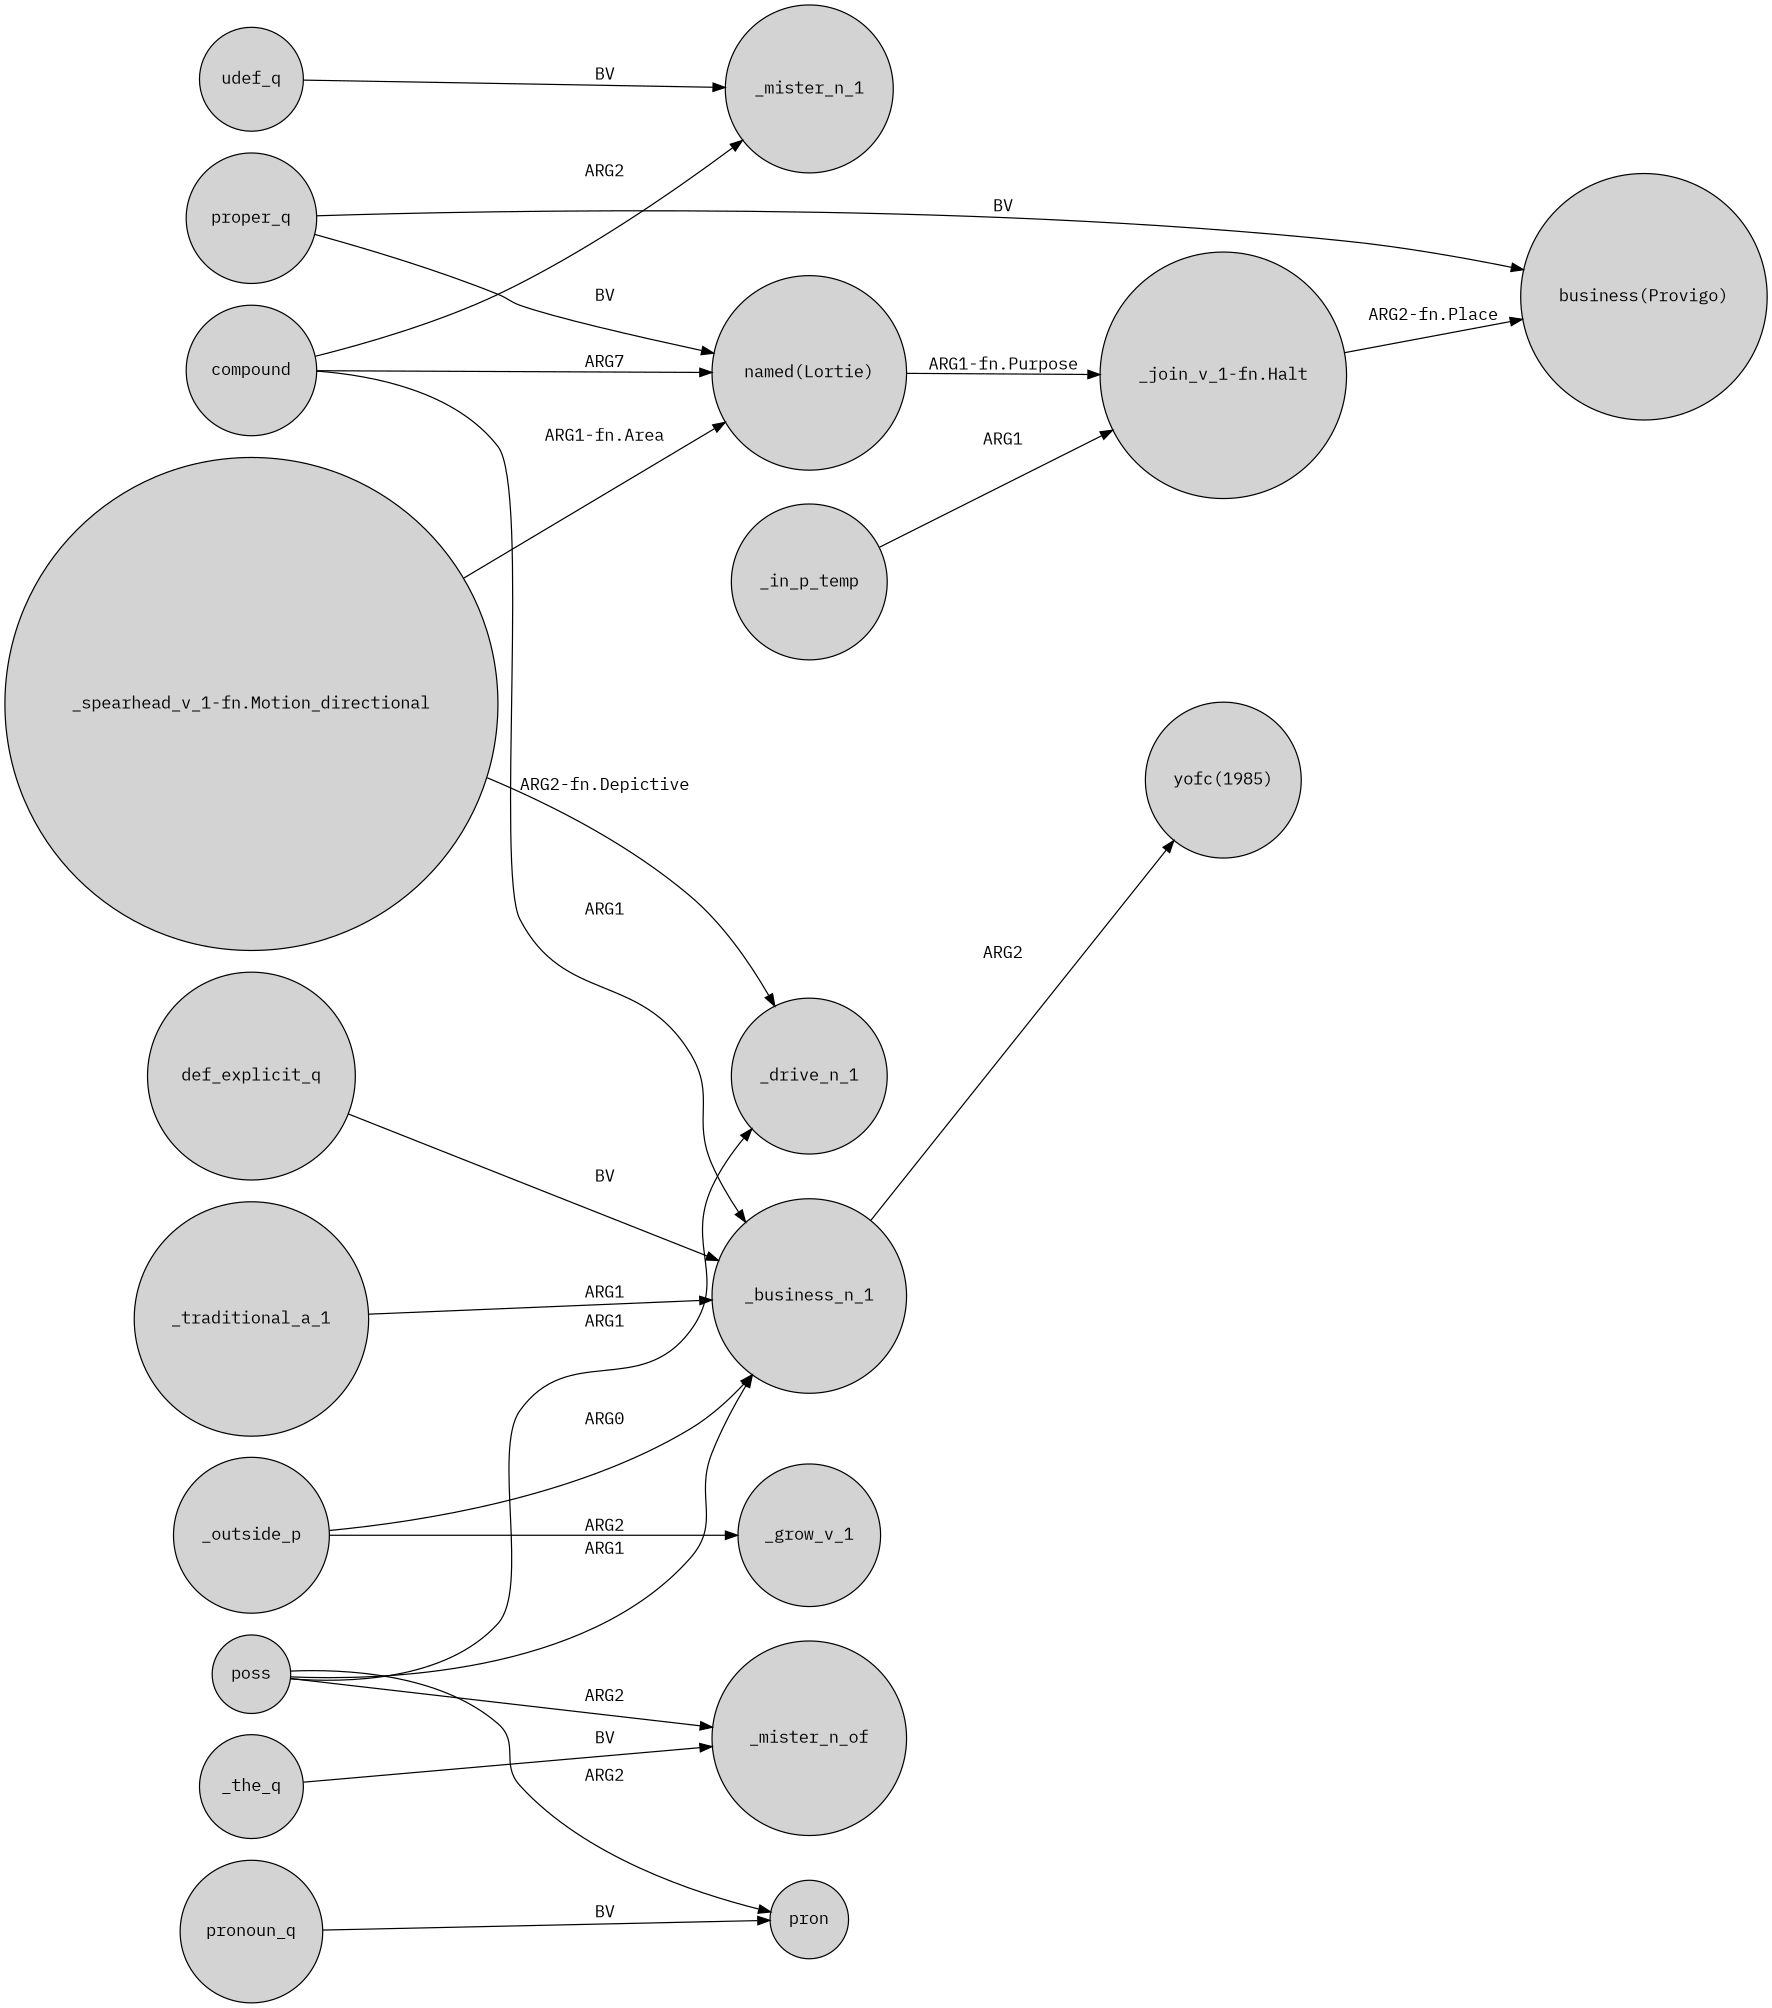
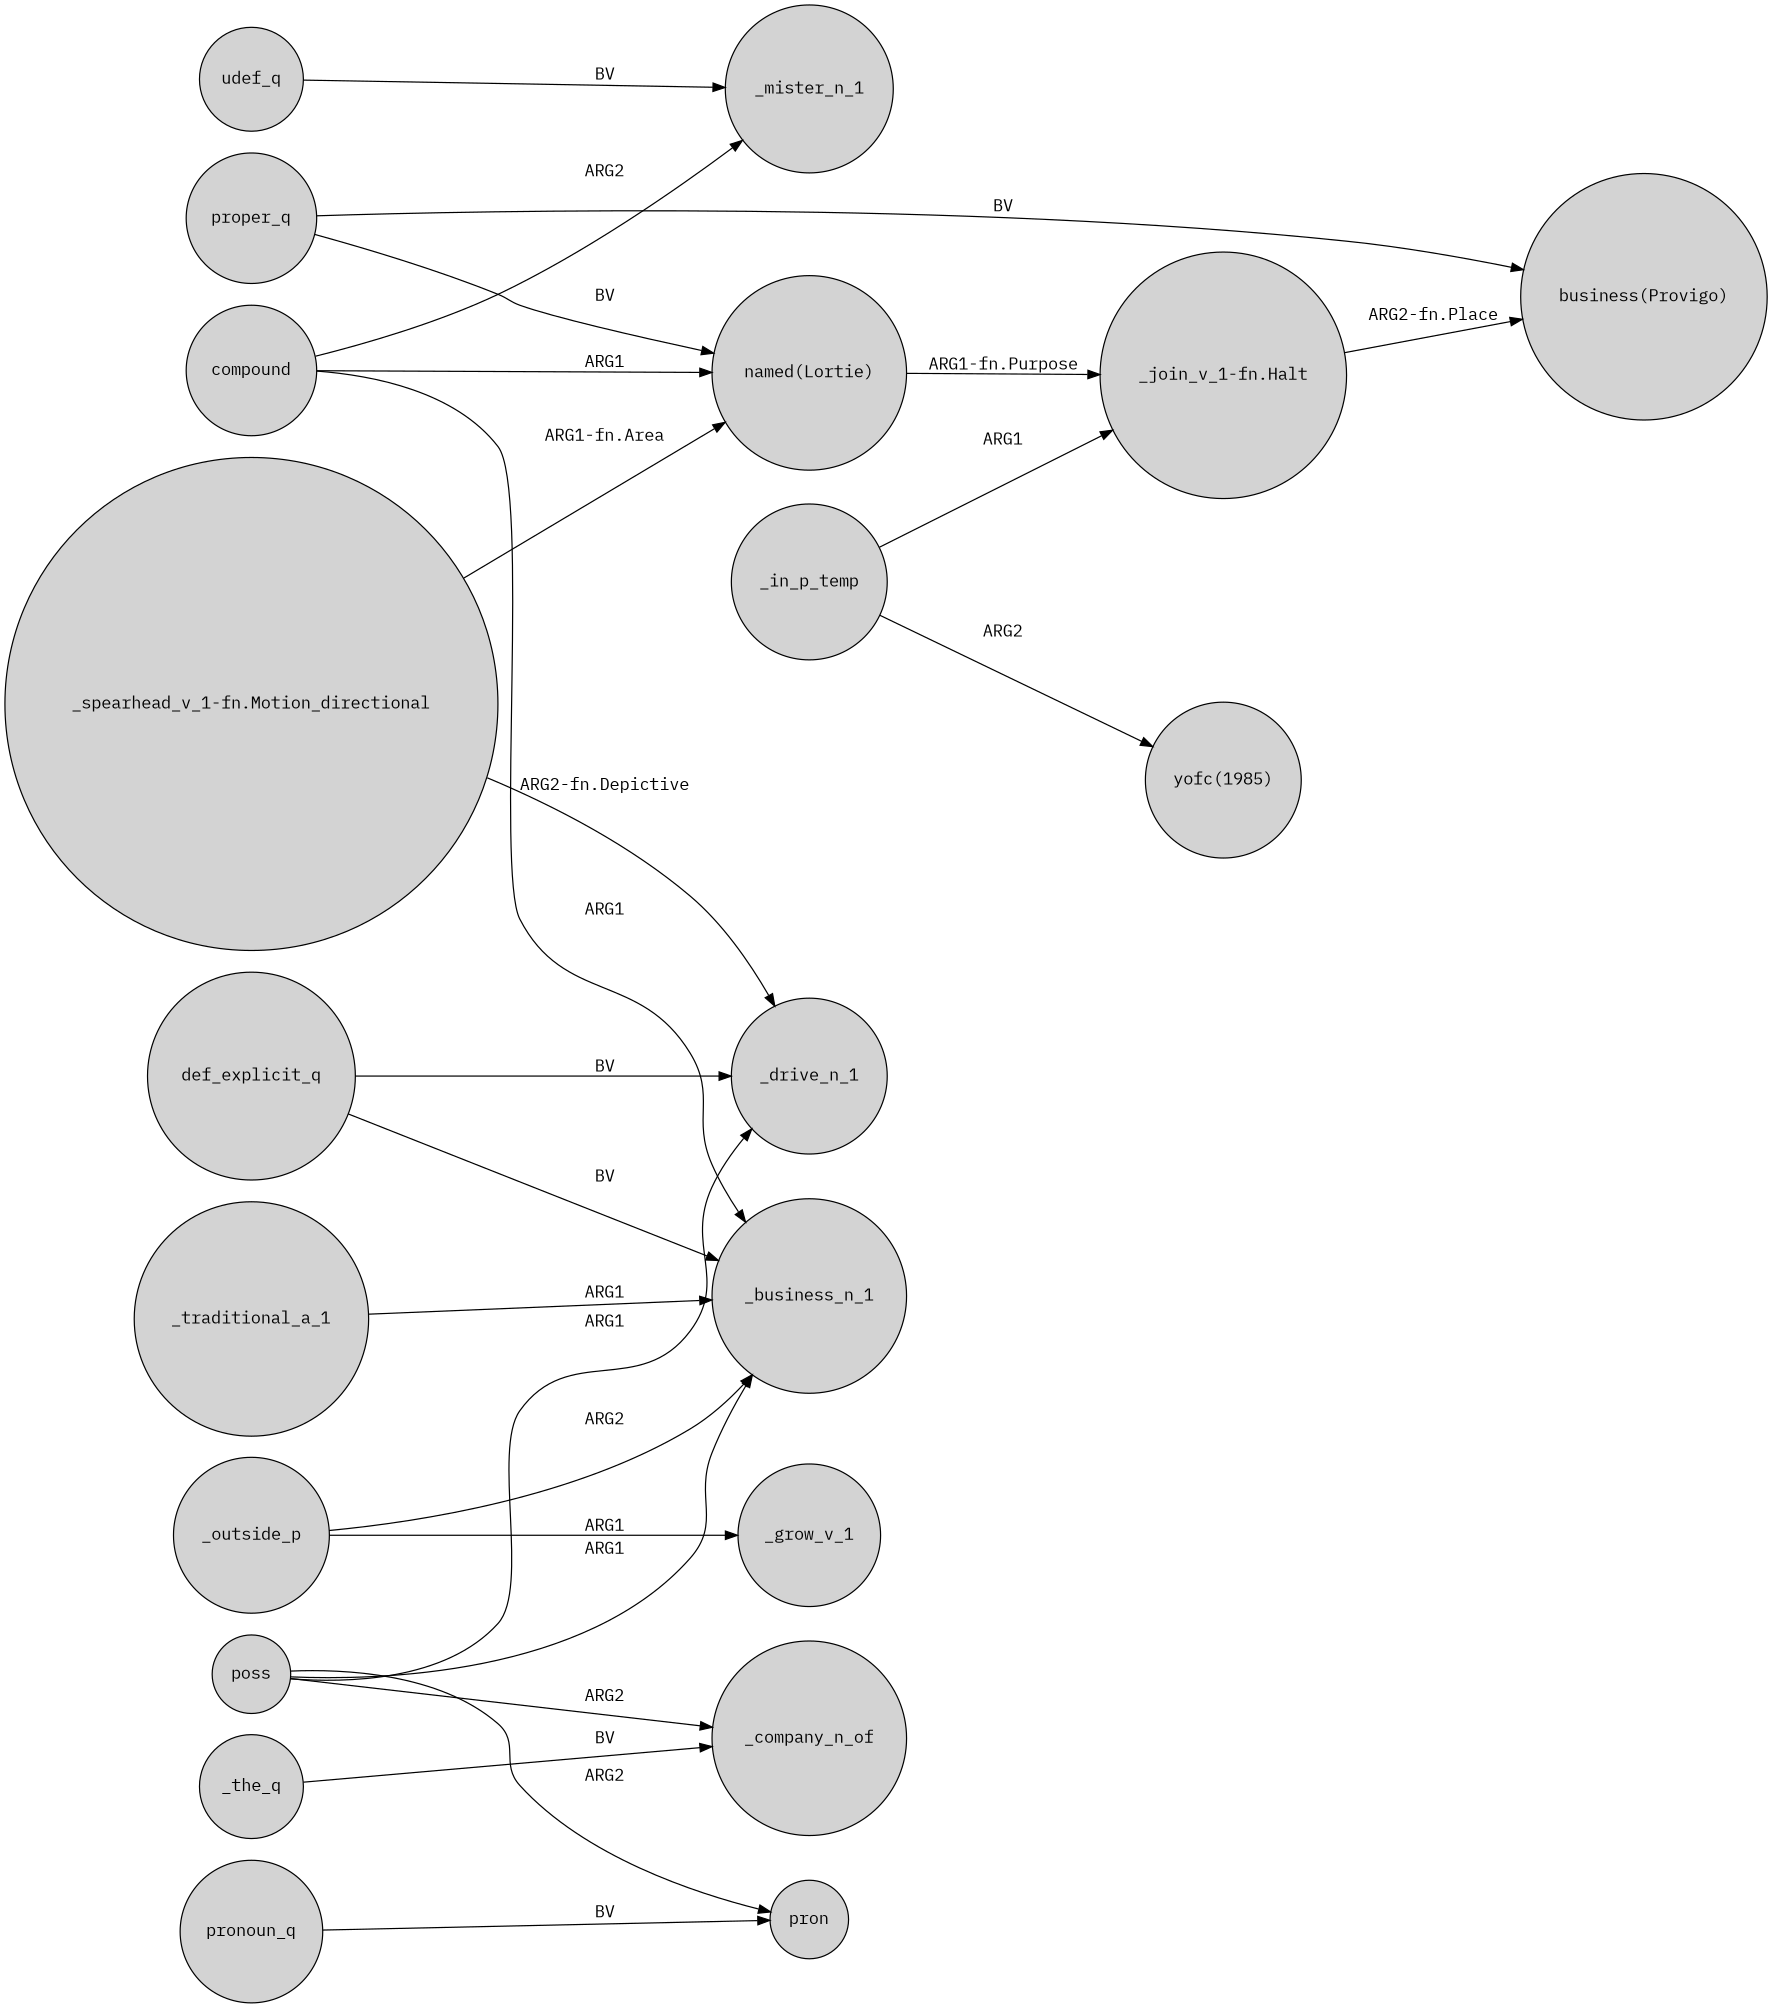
edge "compound" -> "named(Lortie)": label "ARG7" -> "ARG1"
edge "_business_n_1" -> "yofc(1985)": now "_in_p_temp" -> "yofc(1985)"
edge "def_explicit_q" -> "_drive_n_1": added, label "BV"
edge "_outside_p" -> "_business_n_1": label "ARG0" -> "ARG2"
edge "_outside_p" -> "_grow_v_1": label "ARG2" -> "ARG1"
node "_mister_n_of": label "_mister_n_of" -> "_company_n_of"
